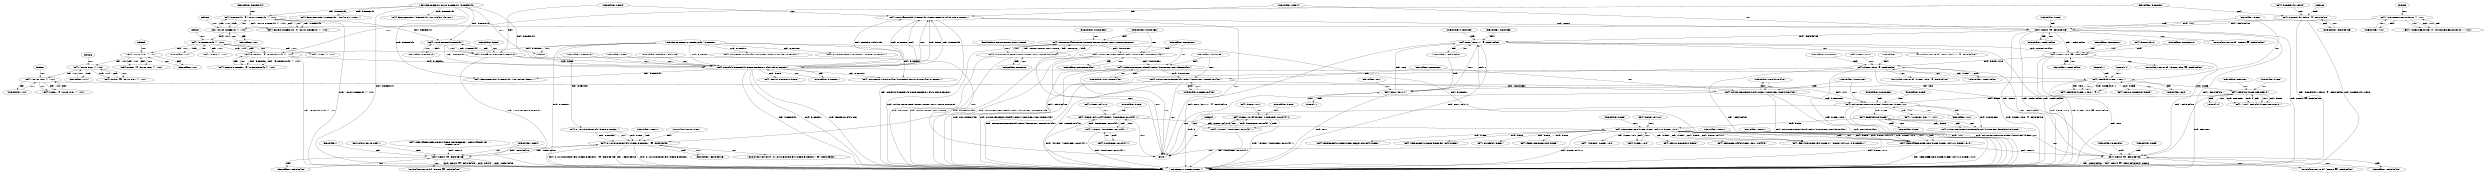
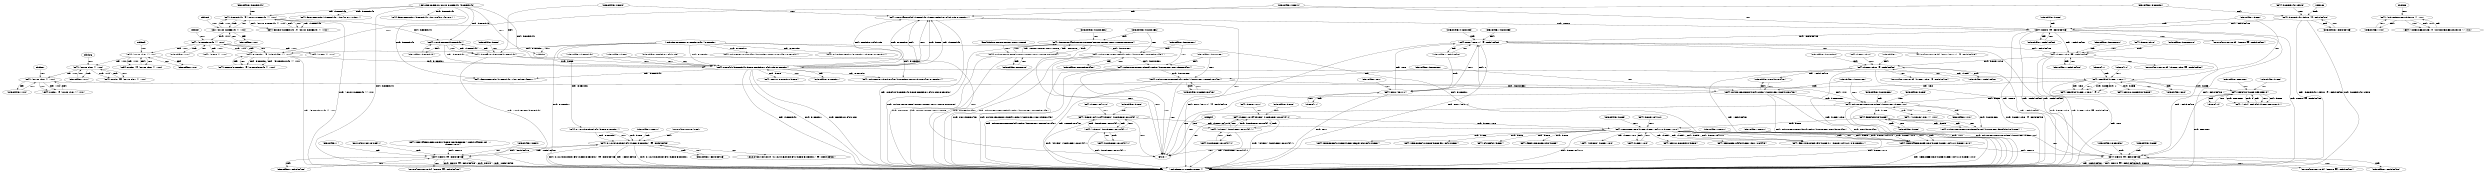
edge "(Call,(opj_codestream_index_t *) NULL)" -> "(IsJ,(const ImageInfo *) NULL)": removed, label "DDG: NULL"
edge "(Call,IsJ2K(sans,4) != MagickFalse)" -> "(Call,image->ping == MagickFalse)": label "DDG: JP2SeekHandler" -> "DDG: MagickFalse"
node "(Call,exception != (ExceptionInfo *) NULL)": label "(Call,exception != (ExceptionInfo *) NULL)" -> "(Call,exception != (Identifier *) NULL)"
edge "(Call,image->ping != MagickFalse)" -> "(Call,SyncAuthenticPixels(image,exception) == MagickFalse)": now "(Call,image->ping != MagickFalse)" -> "(Identifier,JP2SkipHandler)"
node "(Identifier,JP2WriteHandler)": removed
edge "(Call,image->rows=(size_t) jp2_image->comps[0].h)" -> "(Call,SetImageExtent(image,image->columns,image->rows))": added, label "DDG: image->rows"
edge "(Call,opj_stream_set_user_data(jp2_stream,image,NULL))" -> "(Block,)": label "DDG: 0" -> "AST: "
node "(Call,jp2_image->comps[0].h)": added
